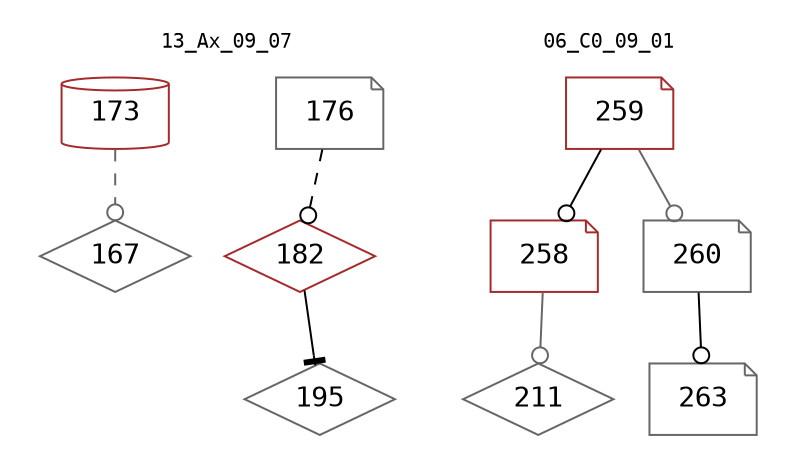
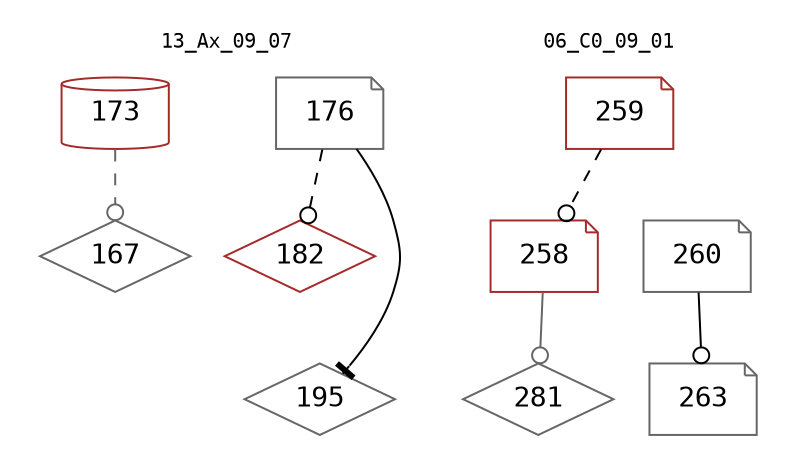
edge "259" -> "258": style solid -> dashed
edge "259" -> "260": removed
edge "182" -> "195": now "176" -> "195"
node "211": label "211" -> "281"
